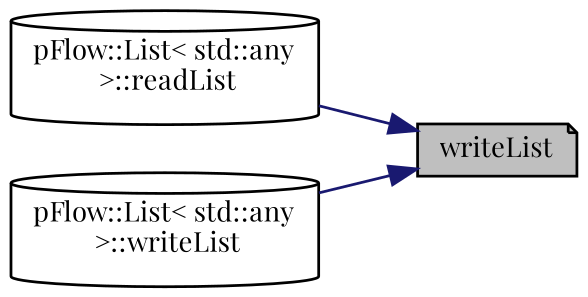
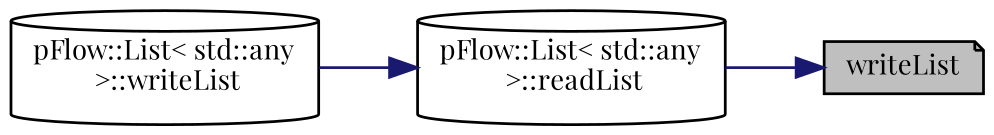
edge "pFlow::List< std::any >::writeList" -> "writeList": now "pFlow::List< std::any >::writeList" -> "pFlow::List< std::any >::readList"
